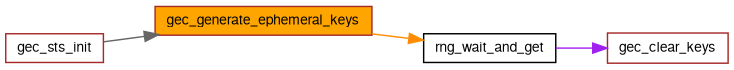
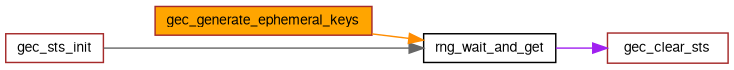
edge "gec_sts_init" -> "gec_generate_ephemeral_keys": now "gec_sts_init" -> "rng_wait_and_get"
node "gec_clear_keys": label "gec_clear_keys" -> "gec_clear_sts"
